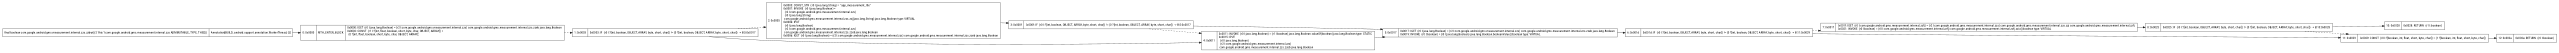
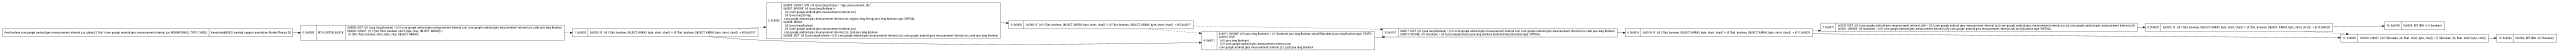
node "2: 0x0005": text "0x000b: IPUT" -> "0x000b: ARRAY"
edge "3: 0x000f" -> "5: 0x0017": style solid -> dashed
